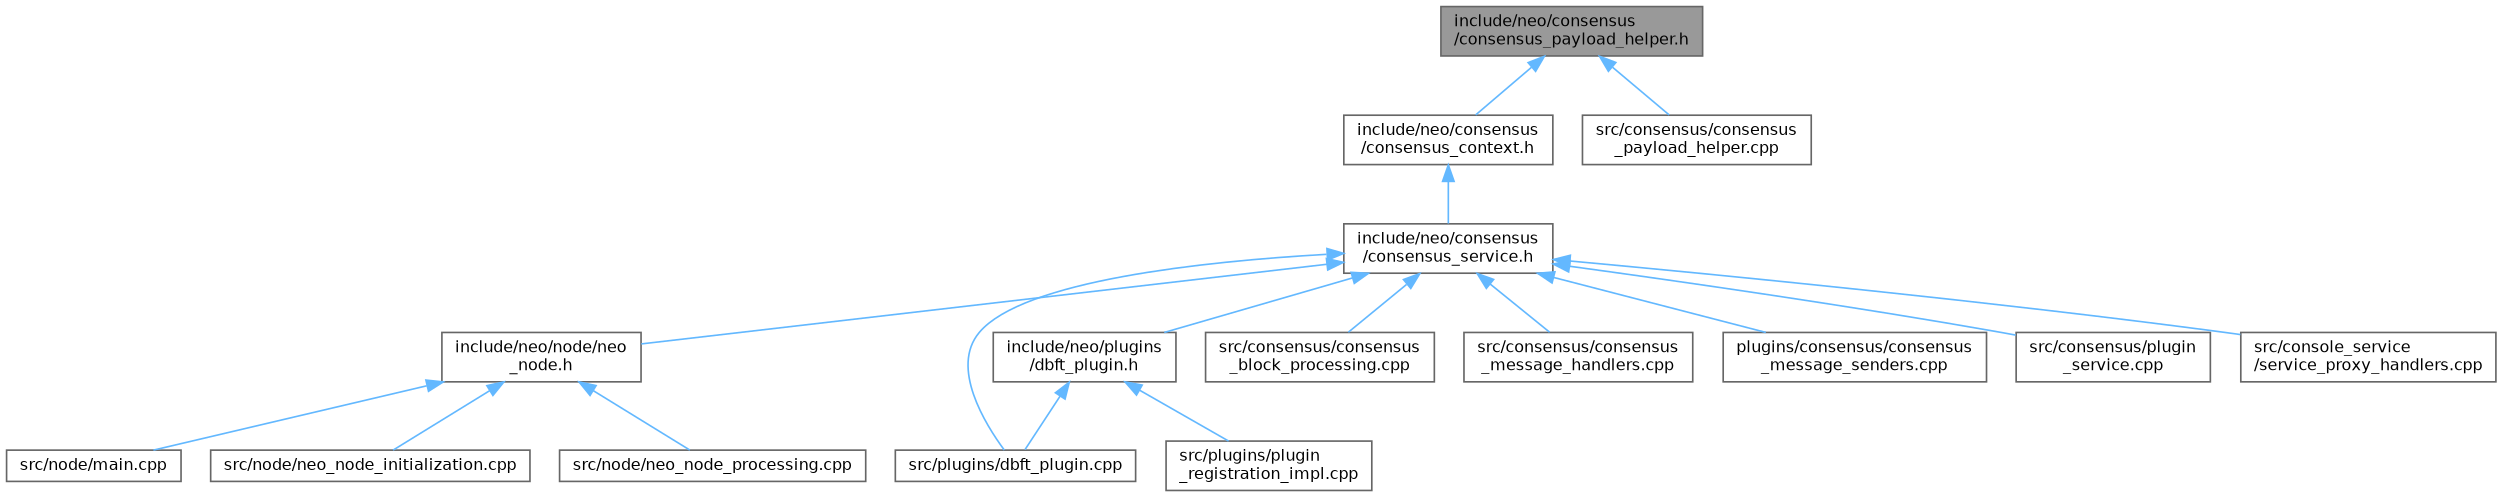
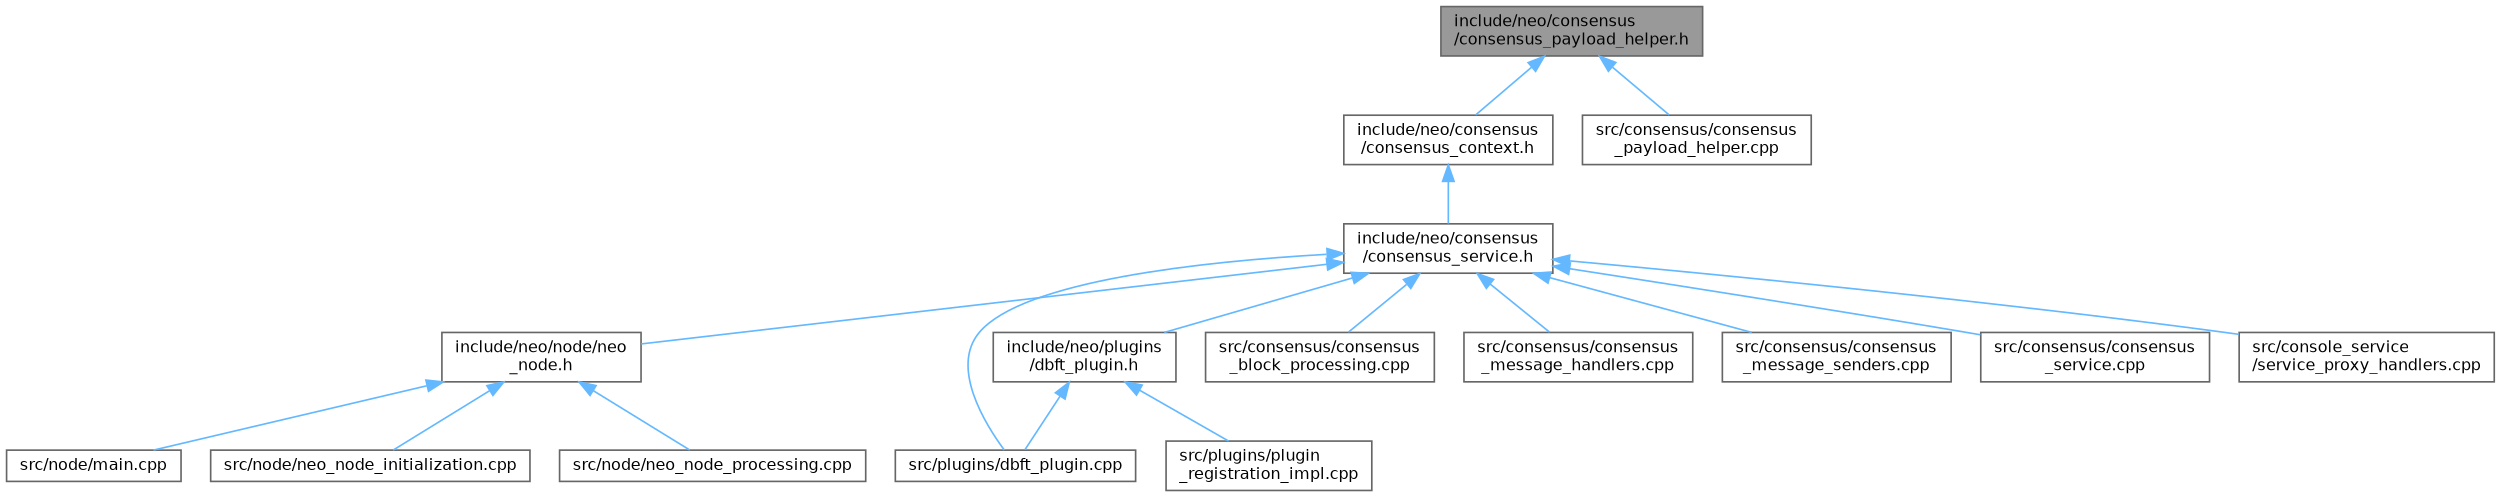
node "plugins/consensus/consensus _message_senders.cpp": label "plugins/consensus/consensus _message_senders.cpp" -> "src/consensus/consensus _message_senders.cpp"
node "src/consensus/plugin _service.cpp": label "src/consensus/plugin _service.cpp" -> "src/consensus/consensus _service.cpp"
